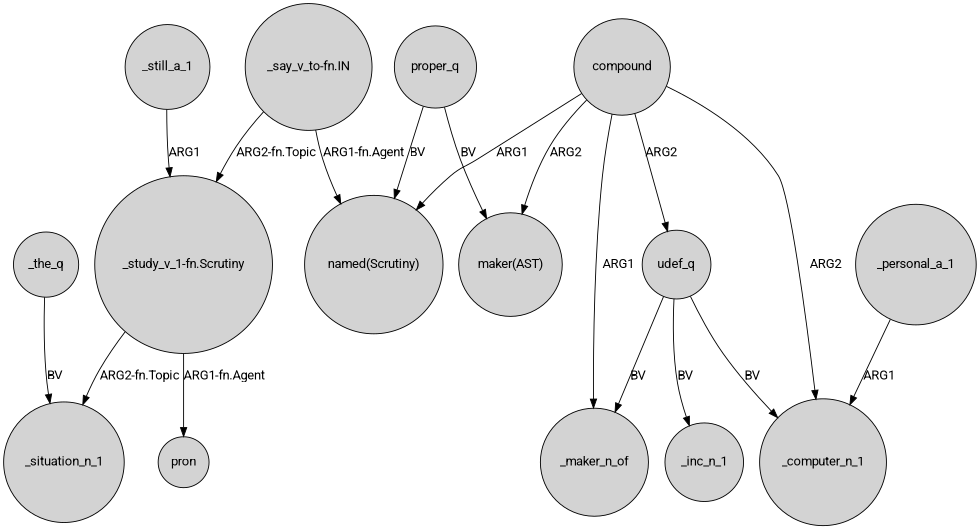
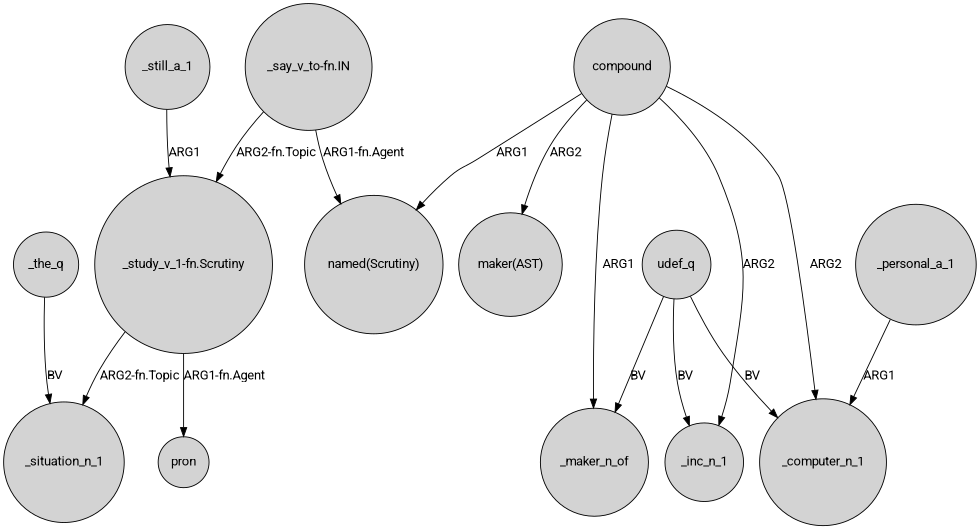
node "proper_q": removed
edge "compound" -> "udef_q": now "compound" -> "_inc_n_1"
